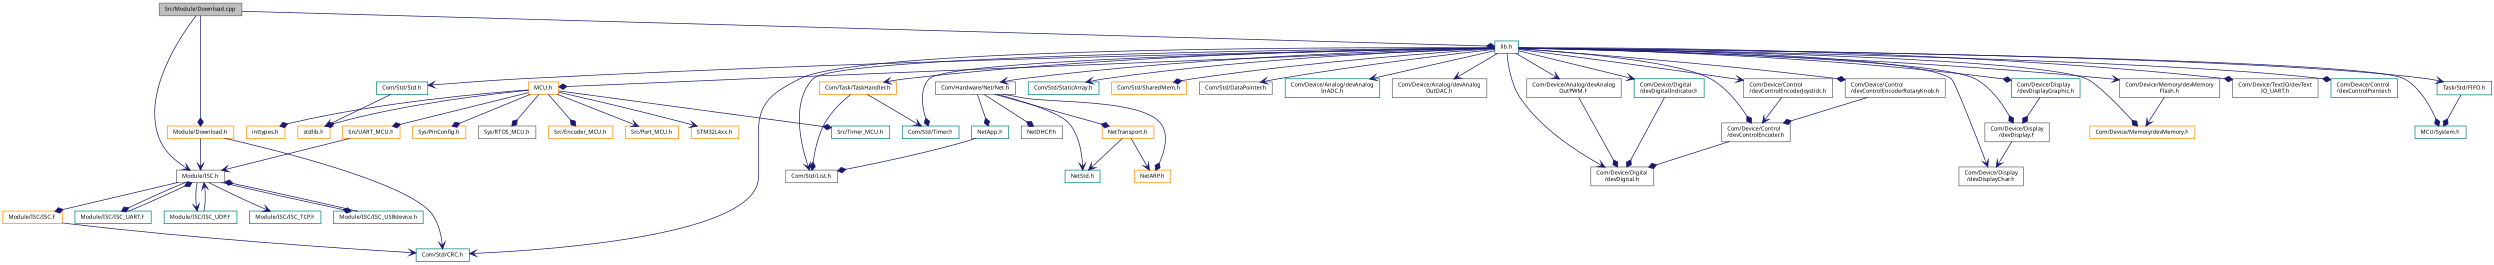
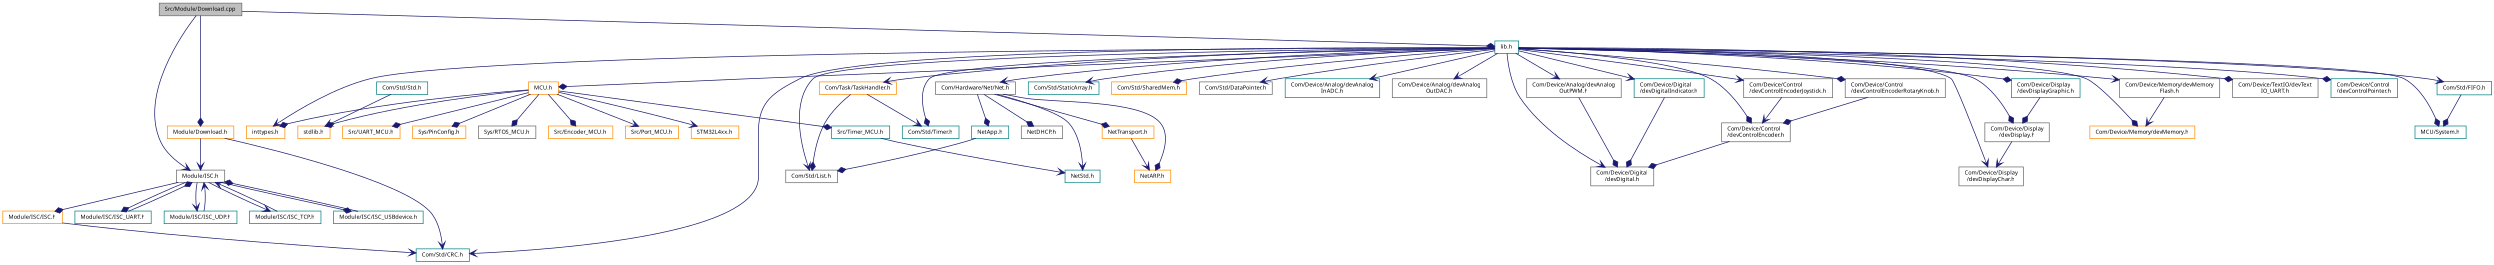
edge "lib.h" -> "Com/Std/Std.h": now "lib.h" -> "inttypes.h"
node "Task/Std/FIFO.h": label "Task/Std/FIFO.h" -> "Com/Std/FIFO.h"
edge "Src/UART_MCU.h" -> "Module/ISC.h": now "Module/ISC/ISC_TCP.h" -> "Module/ISC.h"
edge "NetTransport.h" -> "NetStd.h": now "Src/Timer_MCU.h" -> "NetStd.h"
